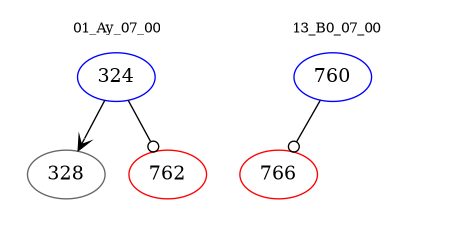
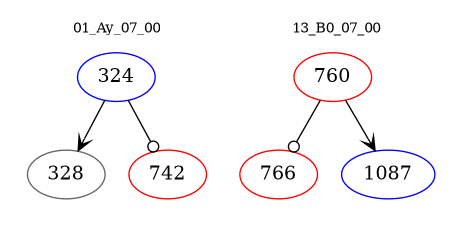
node "760": color blue -> red
node "762": label "762" -> "742"
node "1087": added
